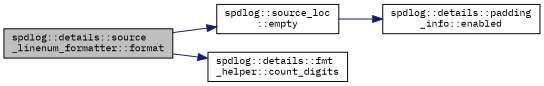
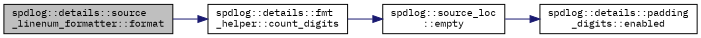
node "spdlog::details::padding _info::enabled": label "spdlog::details::padding _info::enabled" -> "spdlog::details::padding _digits::enabled"
edge "spdlog::details::source _linenum_formatter::format" -> "spdlog::source_loc ::empty": now "spdlog::details::fmt _helper::count_digits" -> "spdlog::source_loc ::empty"
